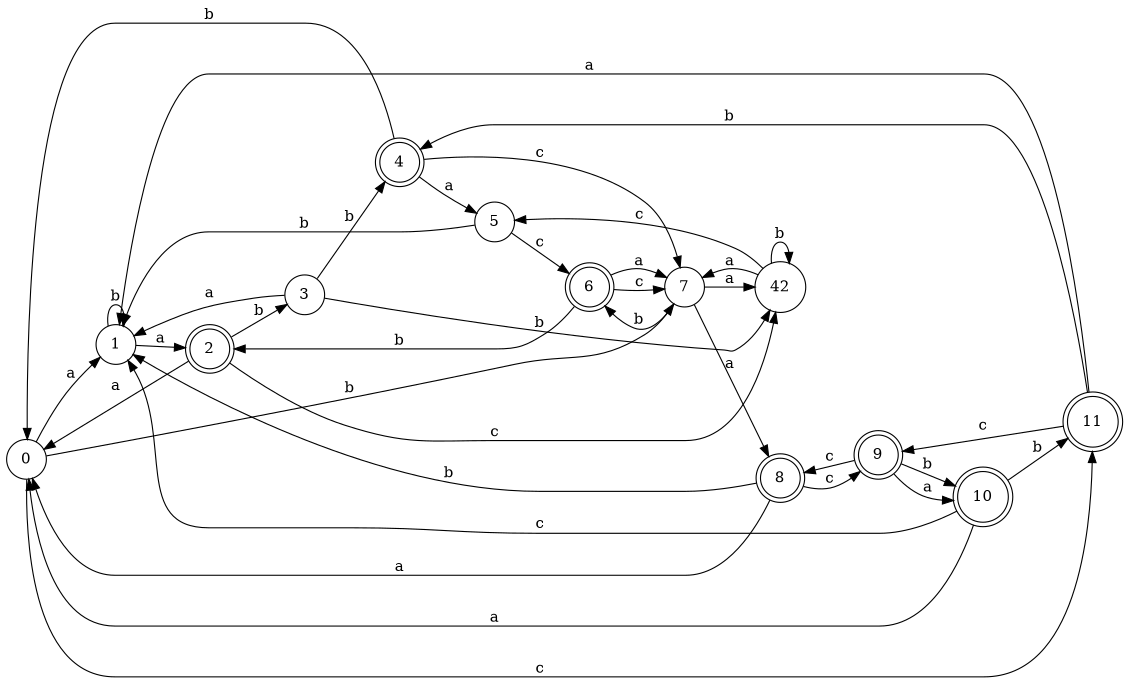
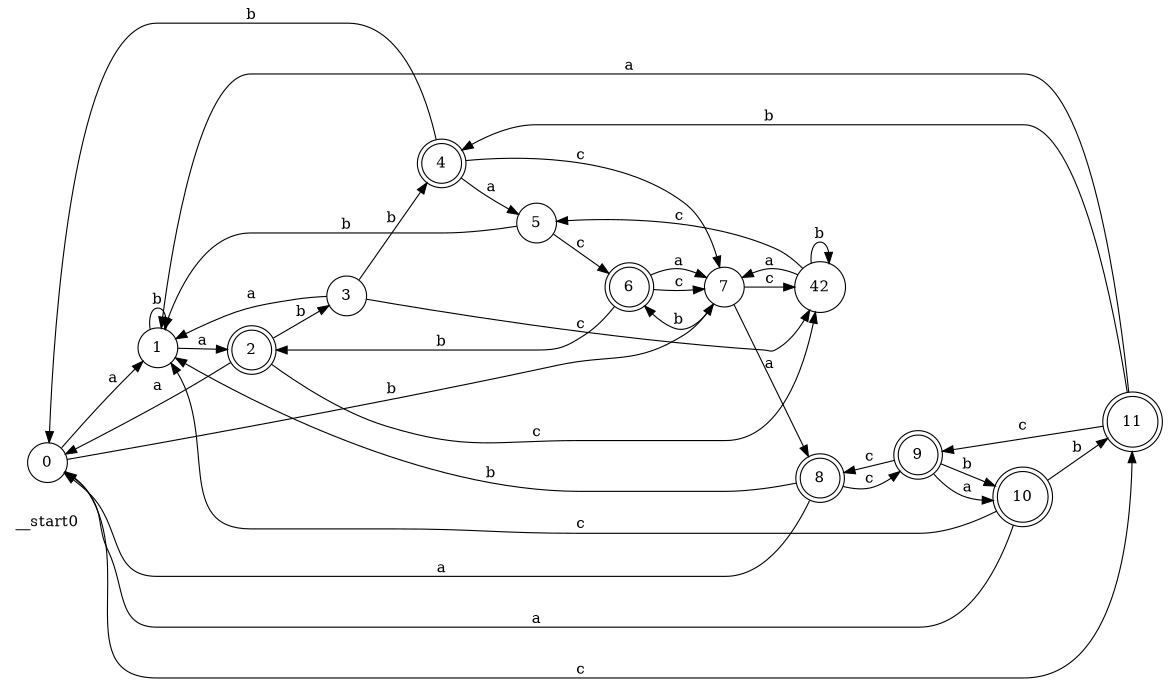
edge "7" -> "42": label "a" -> "c"
edge "3" -> "42": label "b" -> "c"
node "__start0": added
